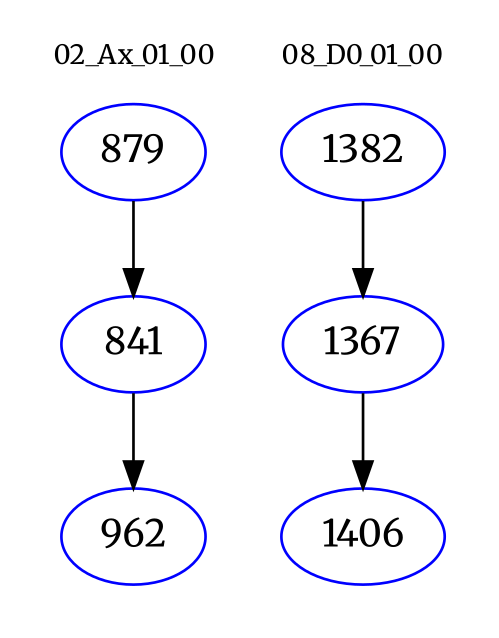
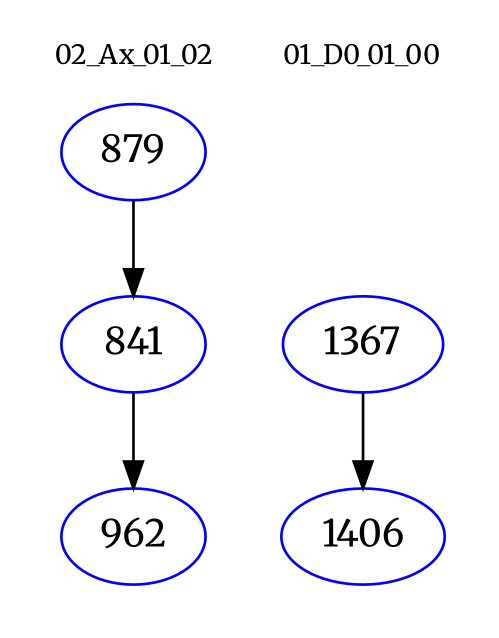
cluster "02_Ax_01_00": label "02_Ax_01_00" -> "02_Ax_01_02"
cluster "08_D0_01_00": label "08_D0_01_00" -> "01_D0_01_00"
node "1382": removed
